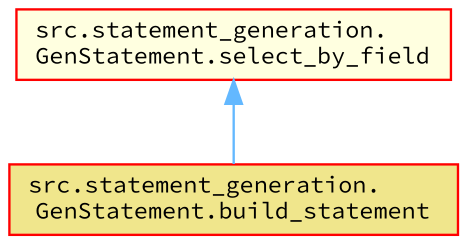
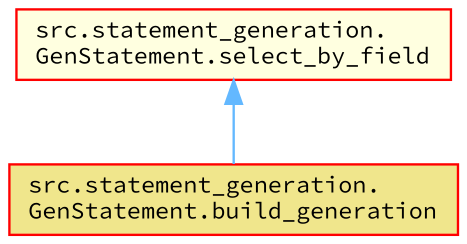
node "src.statement_generation. GenStatement.build_statement": label "src.statement_generation. GenStatement.build_statement" -> "src.statement_generation. GenStatement.build_generation"
